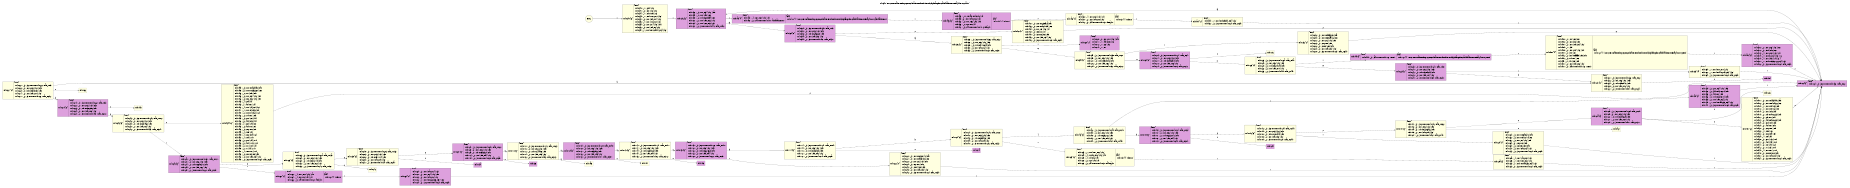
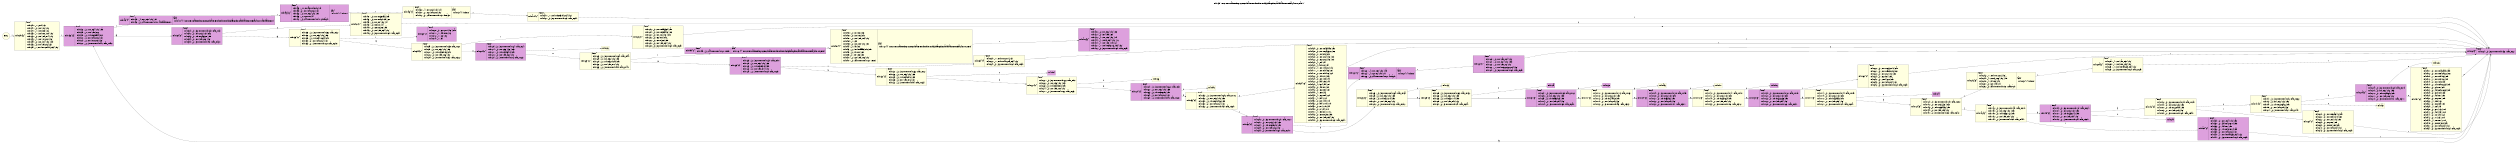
edge "0x401667 [22]" -> "0x401651 [22]": reversed
